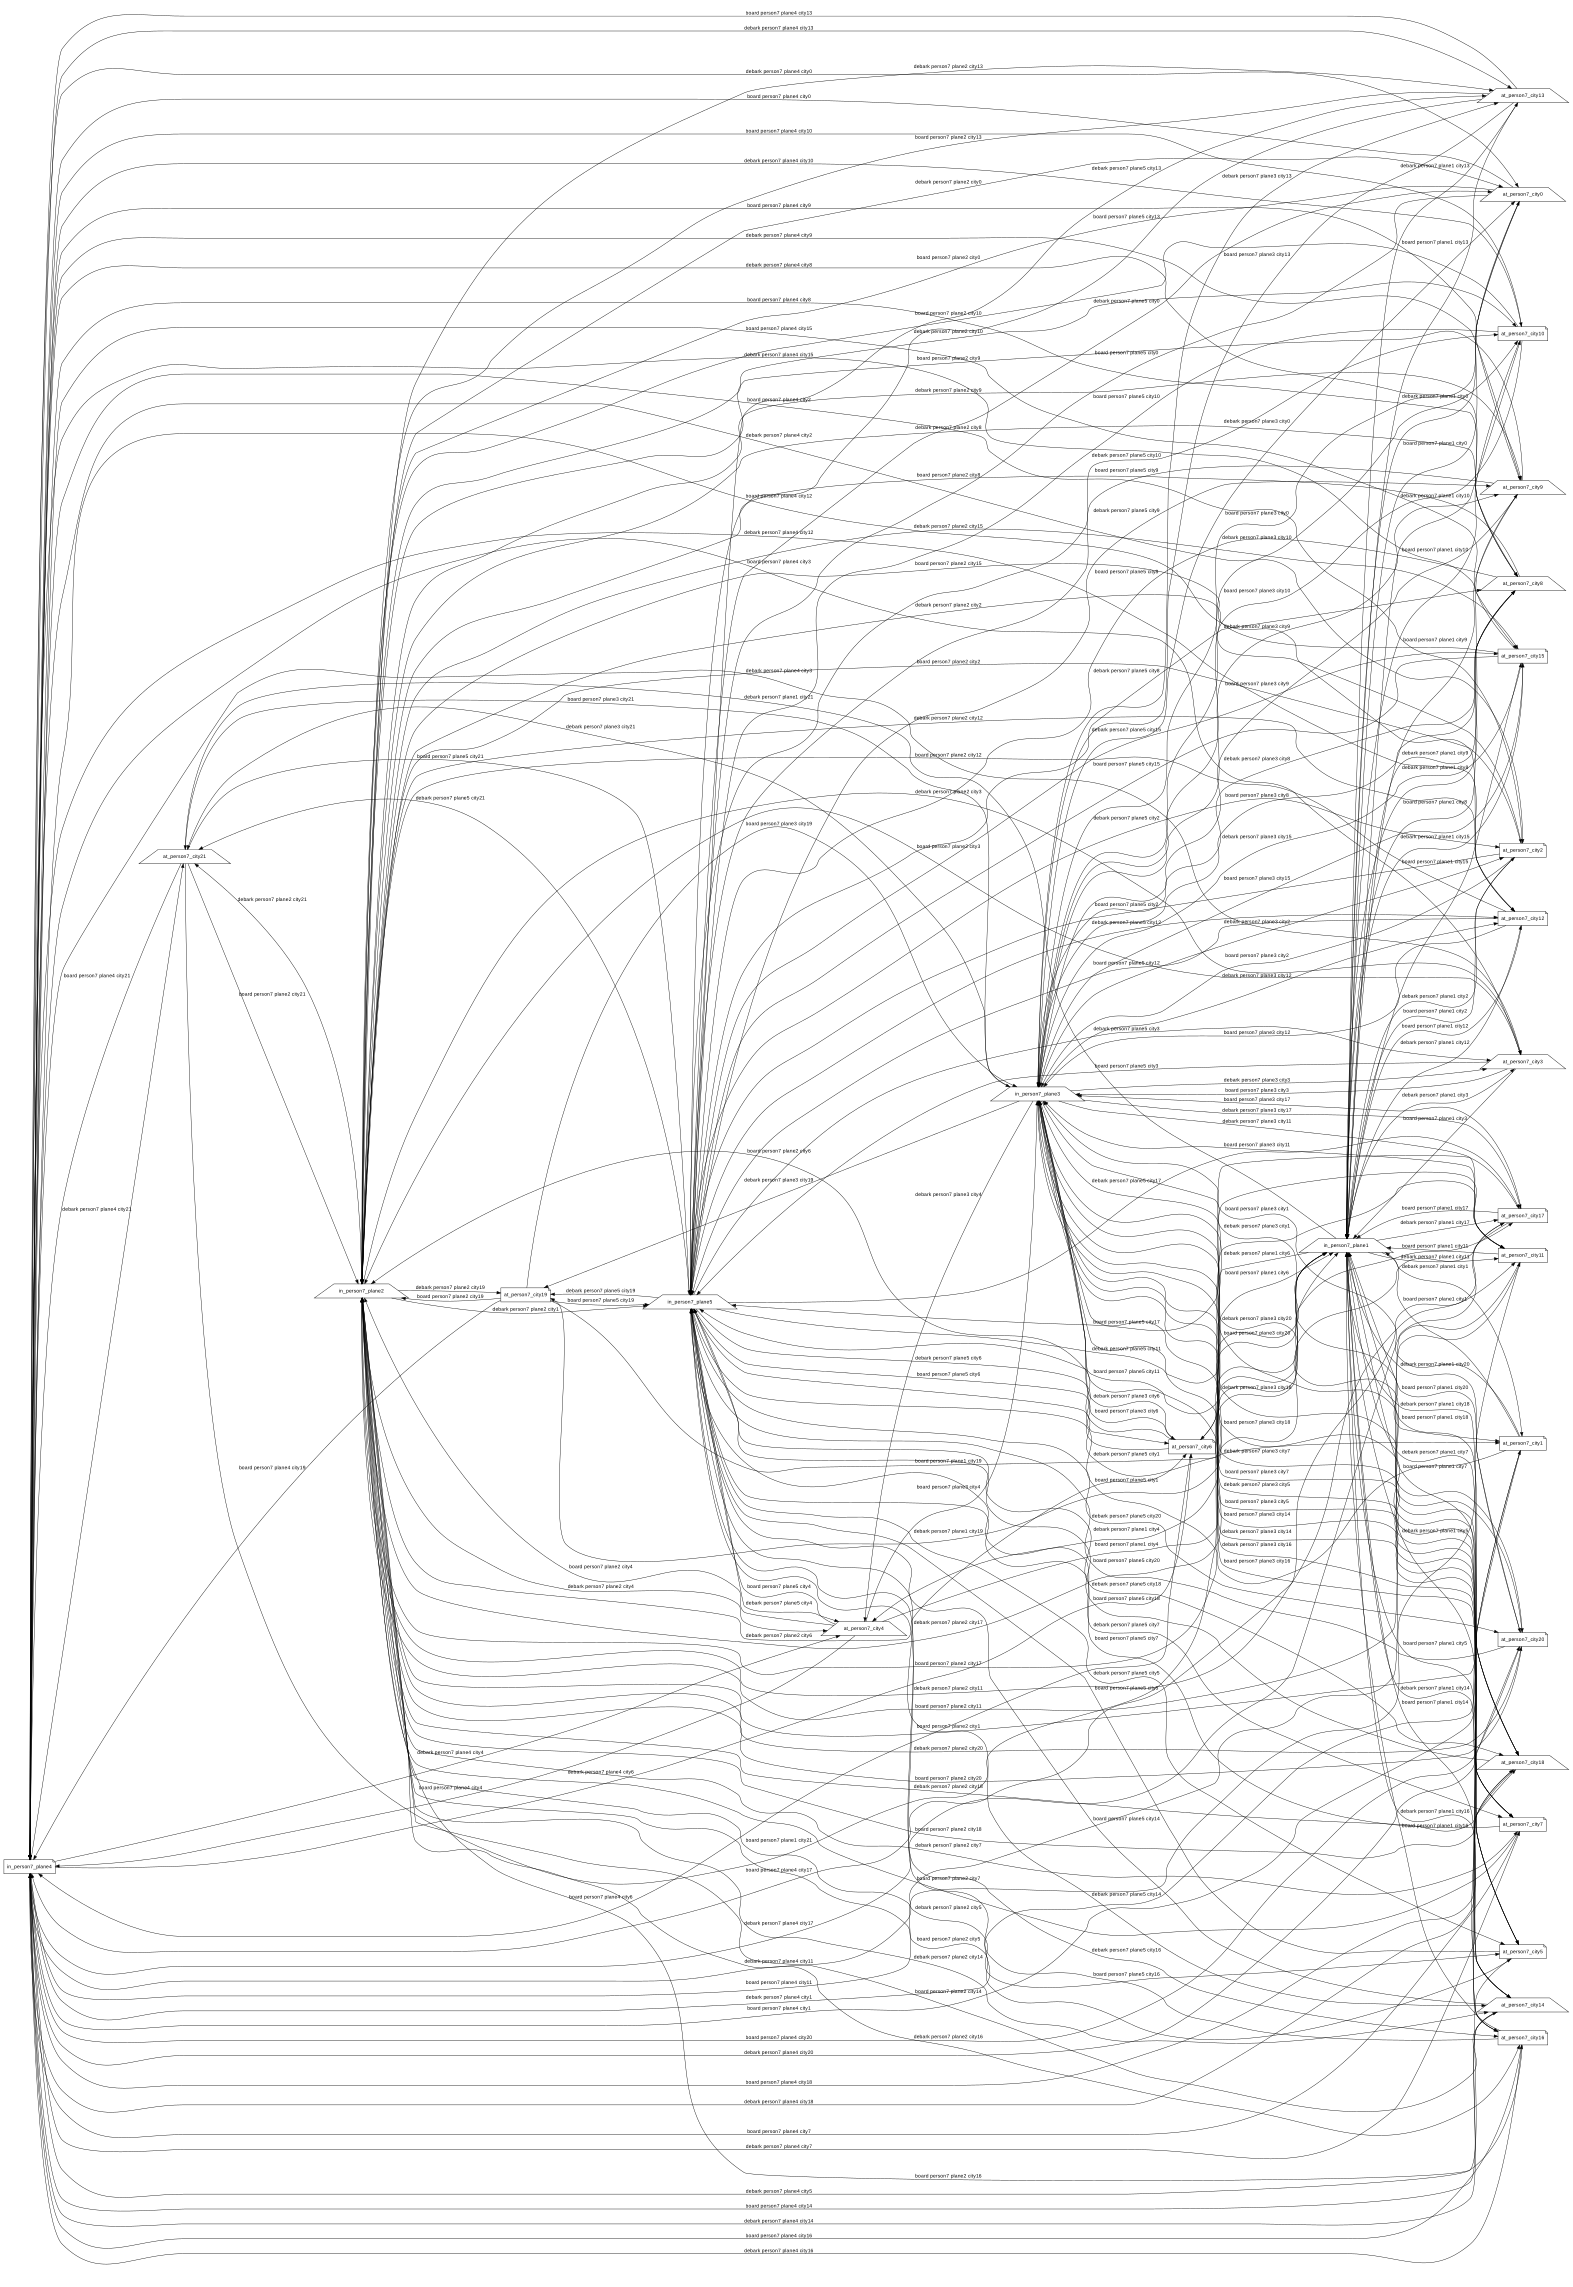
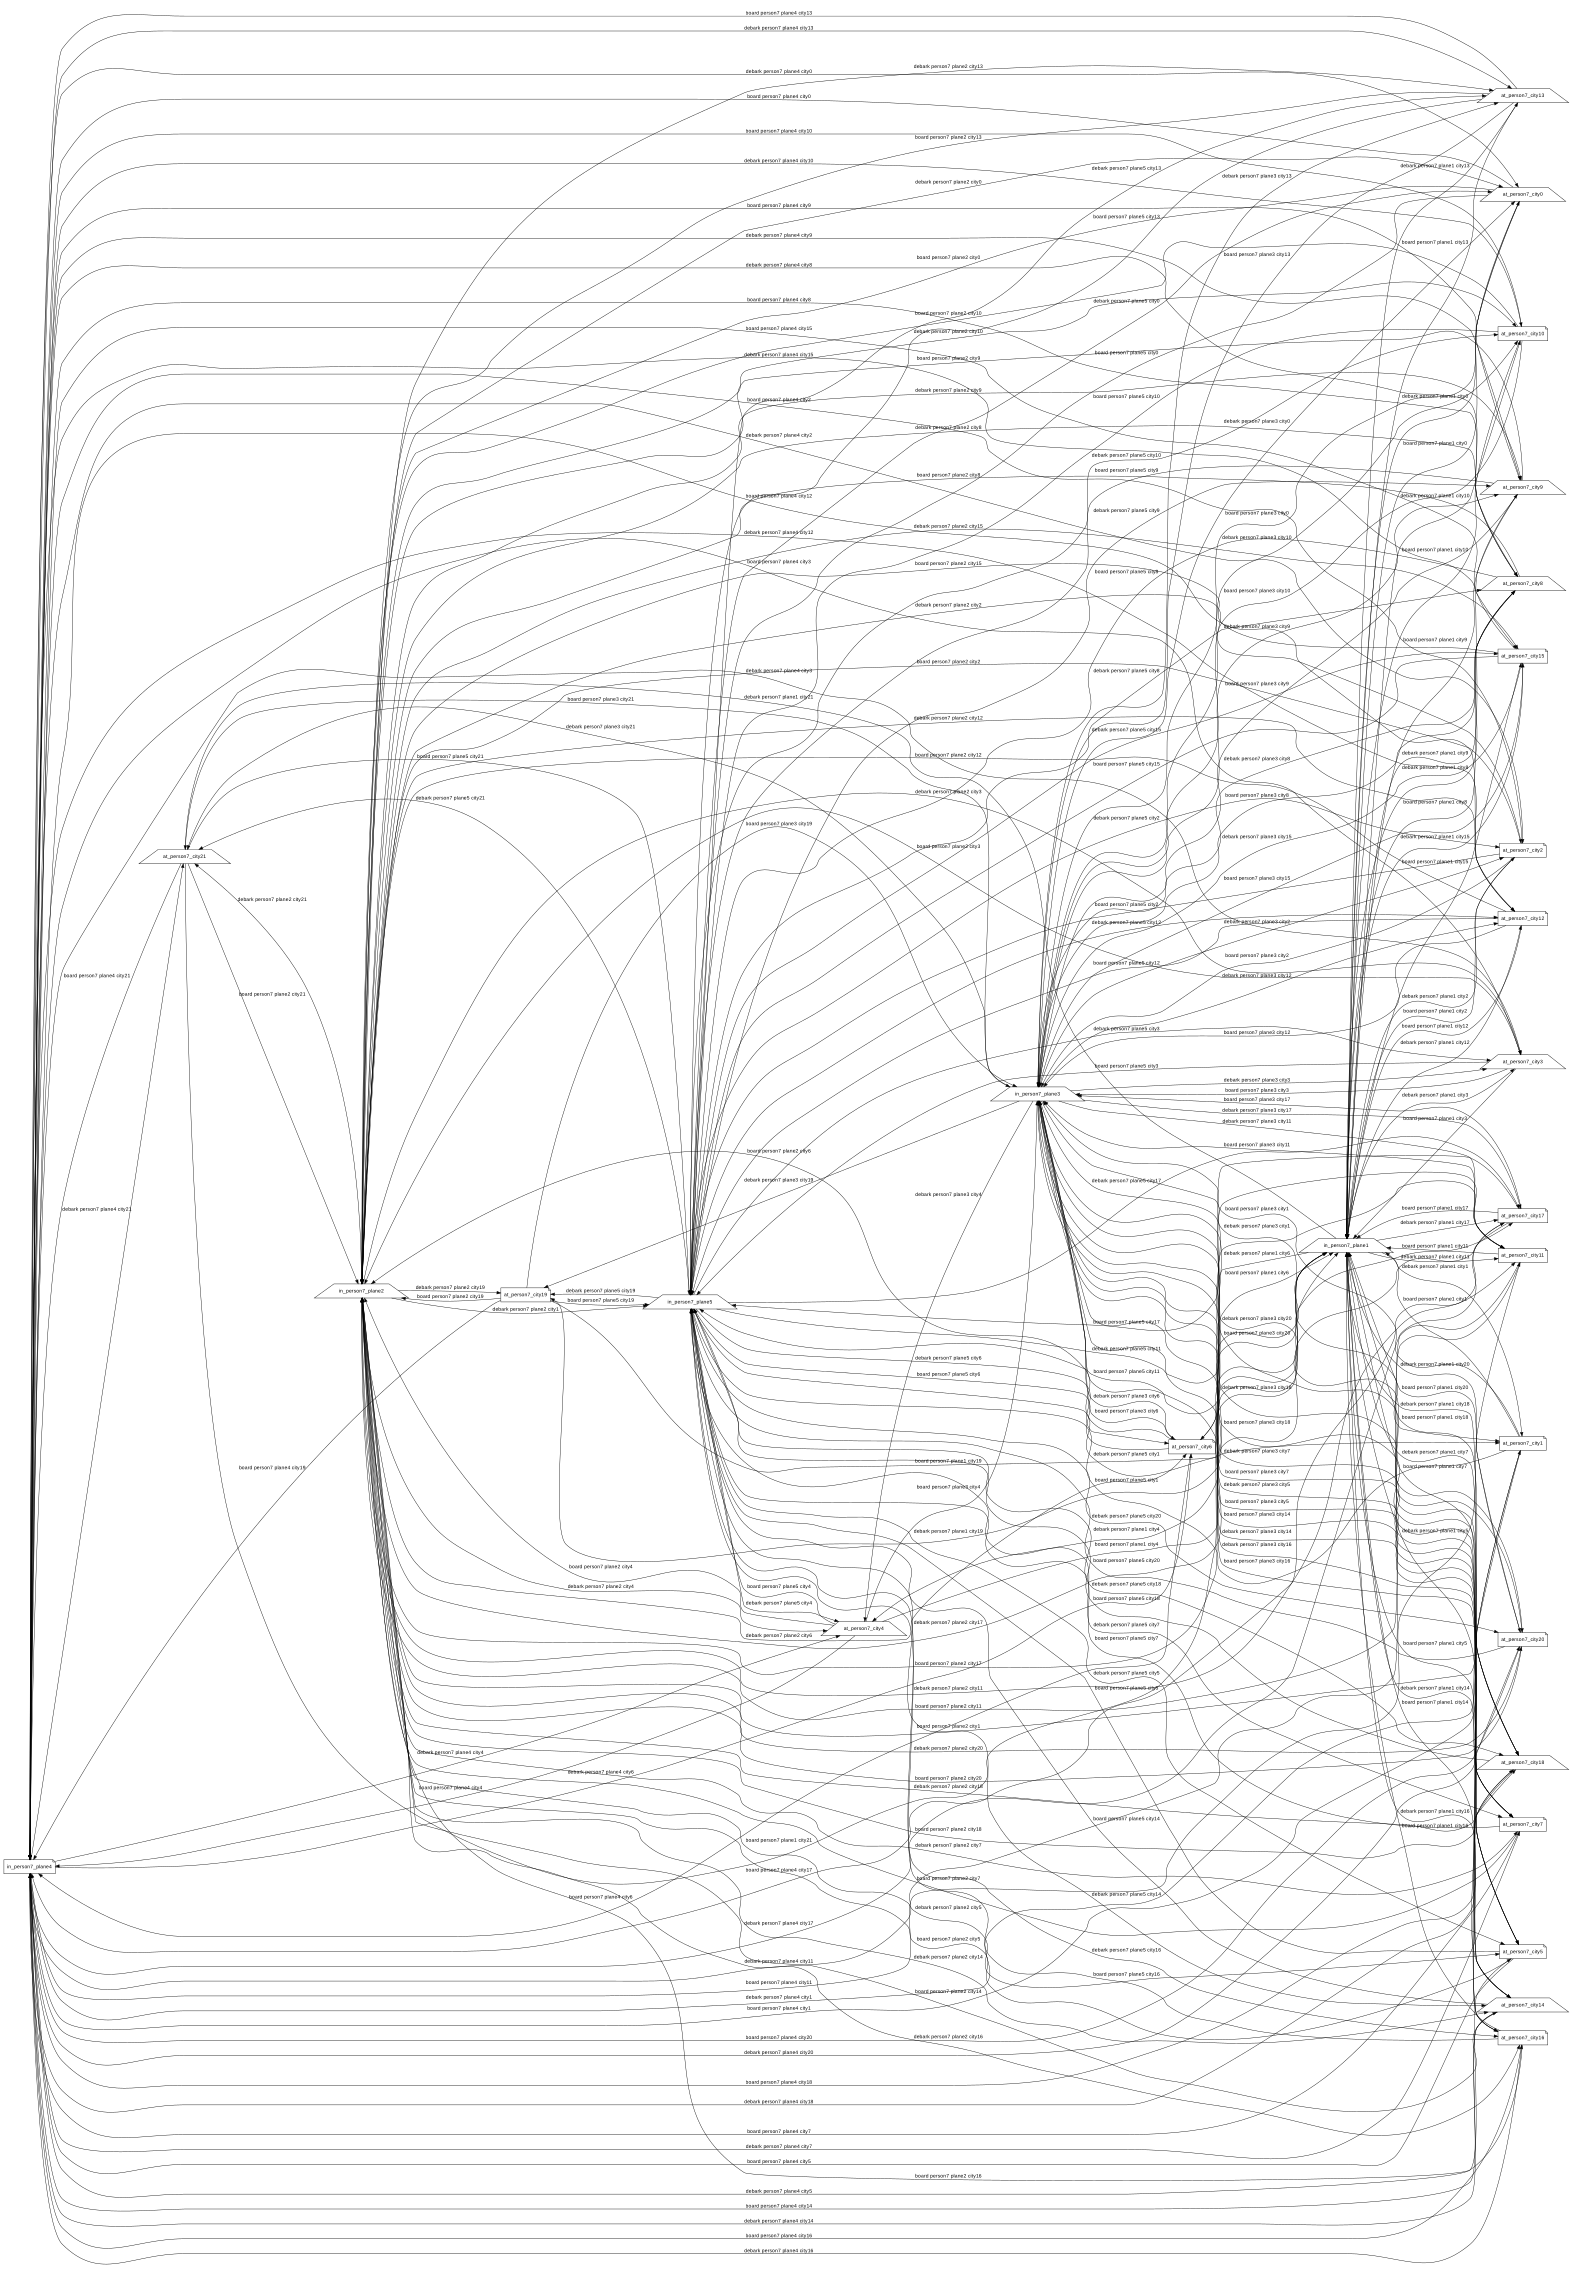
edge "at_person7_city5" -> "in_person7_plane4": added, label "board person7 plane4 city5"
